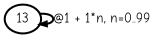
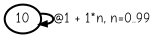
node "13": label "13" -> "10"
